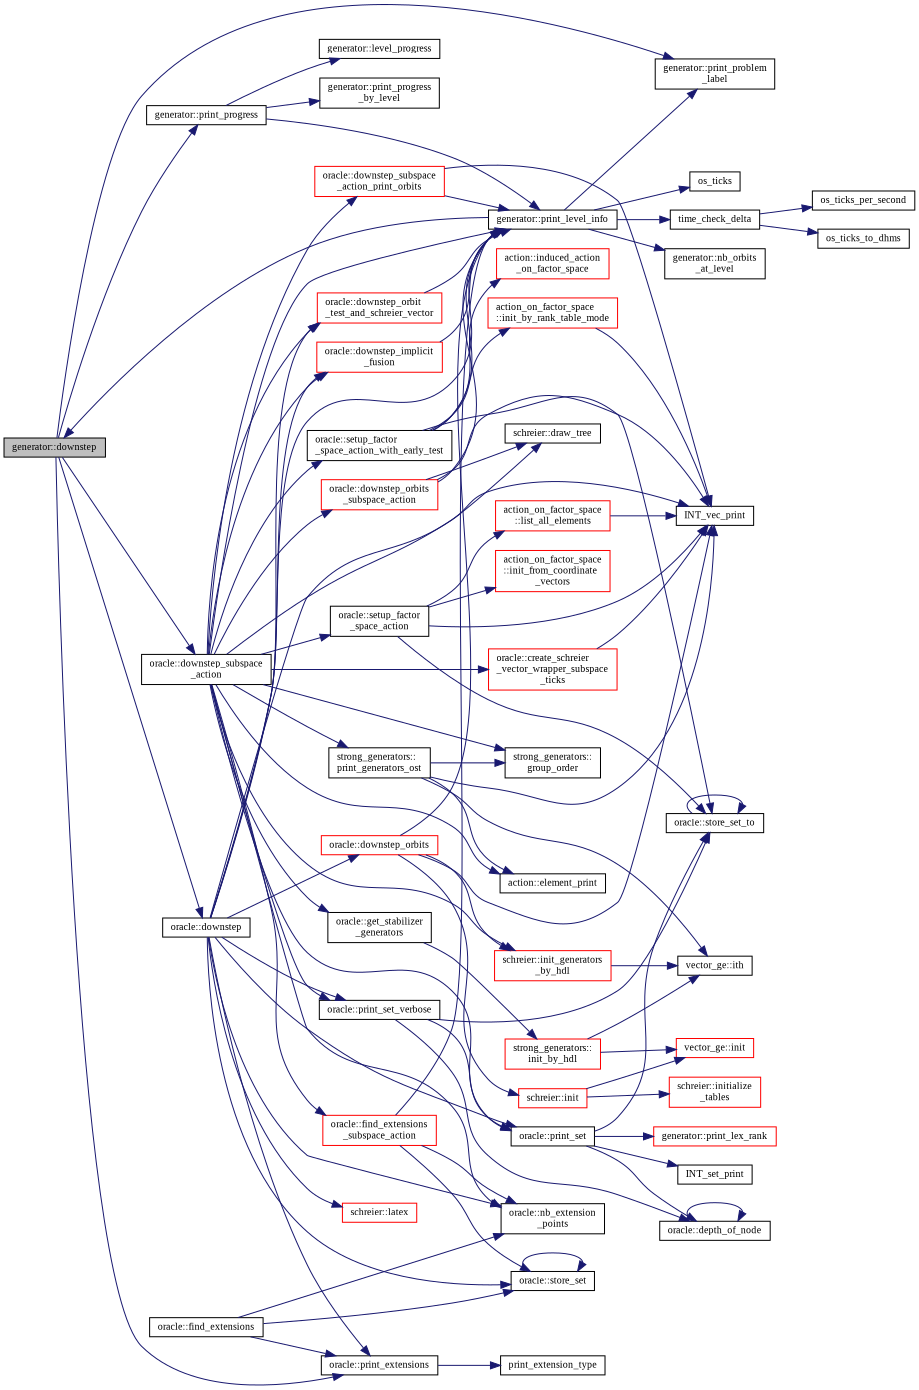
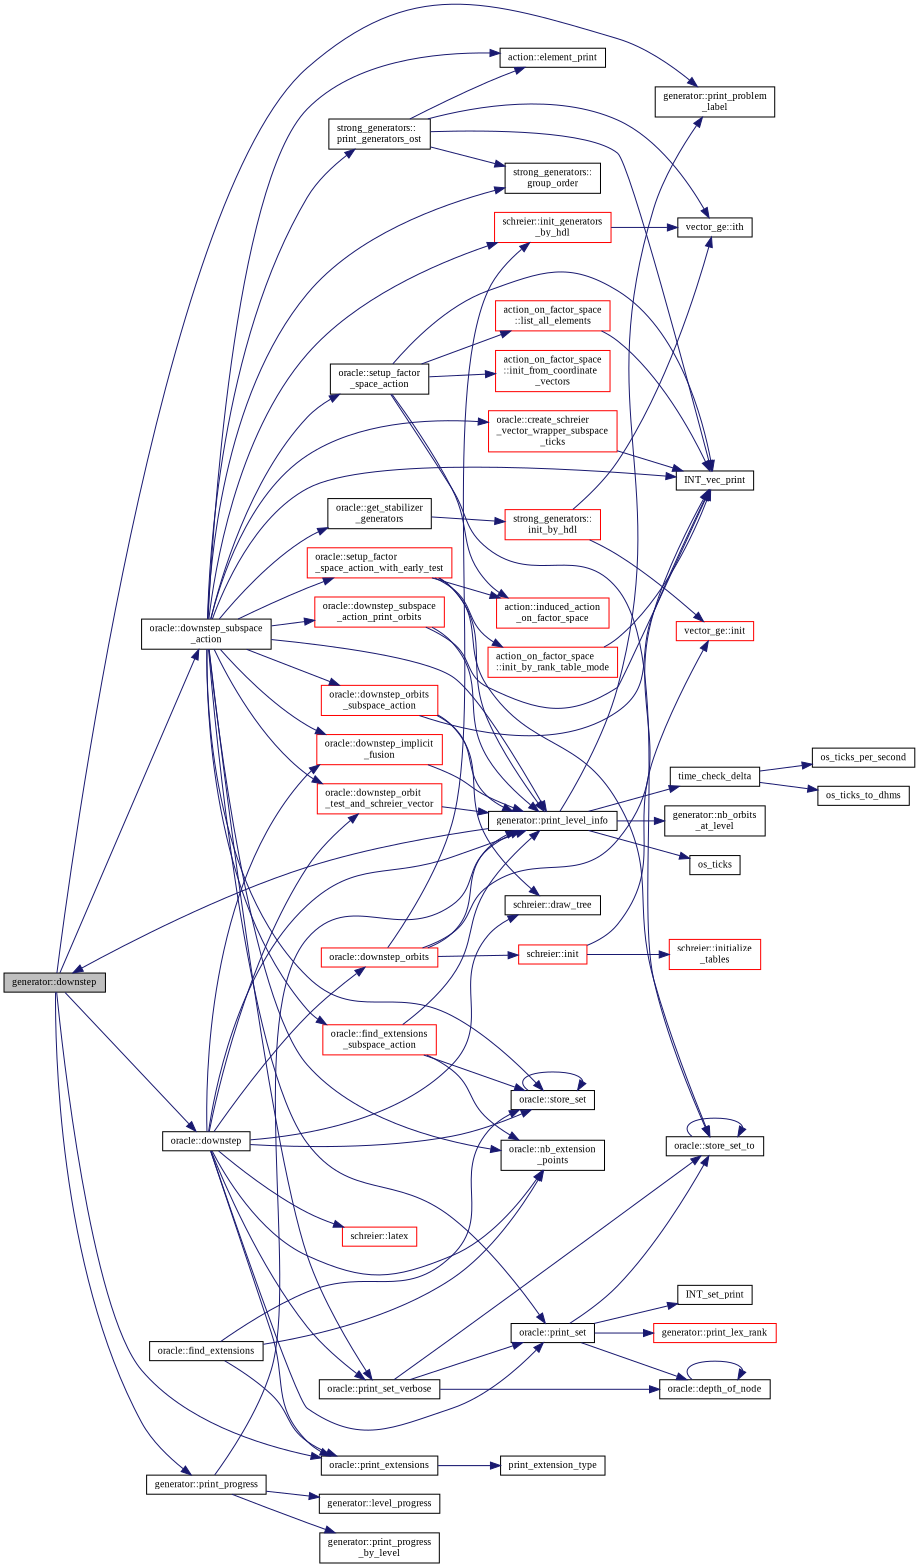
node "oracle::setup_factor _space_action_with_early_test": color black -> red
edge "oracle::setup_factor _space_action" -> "action::induced_action _on_factor_space": added
edge "oracle::downstep_subspace _action" -> "oracle::store_set": added
